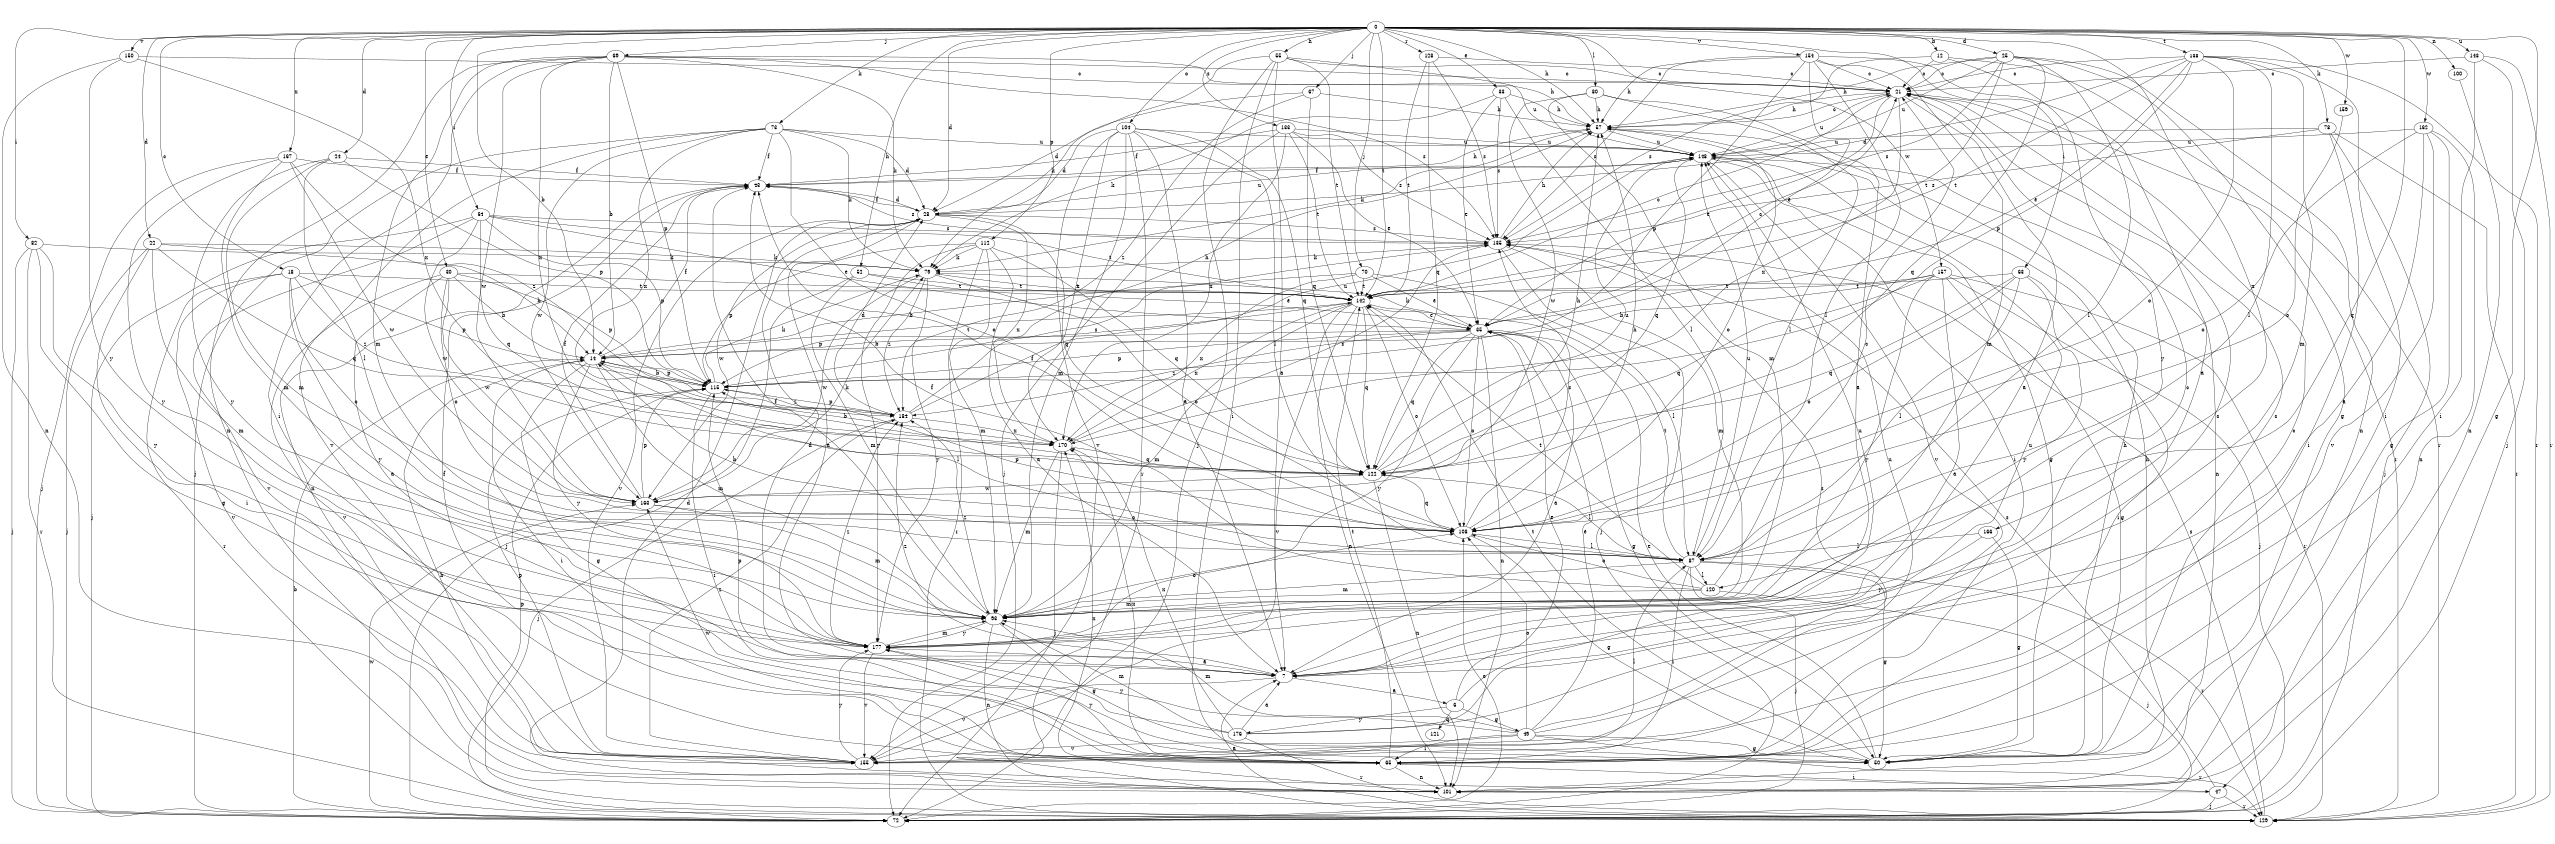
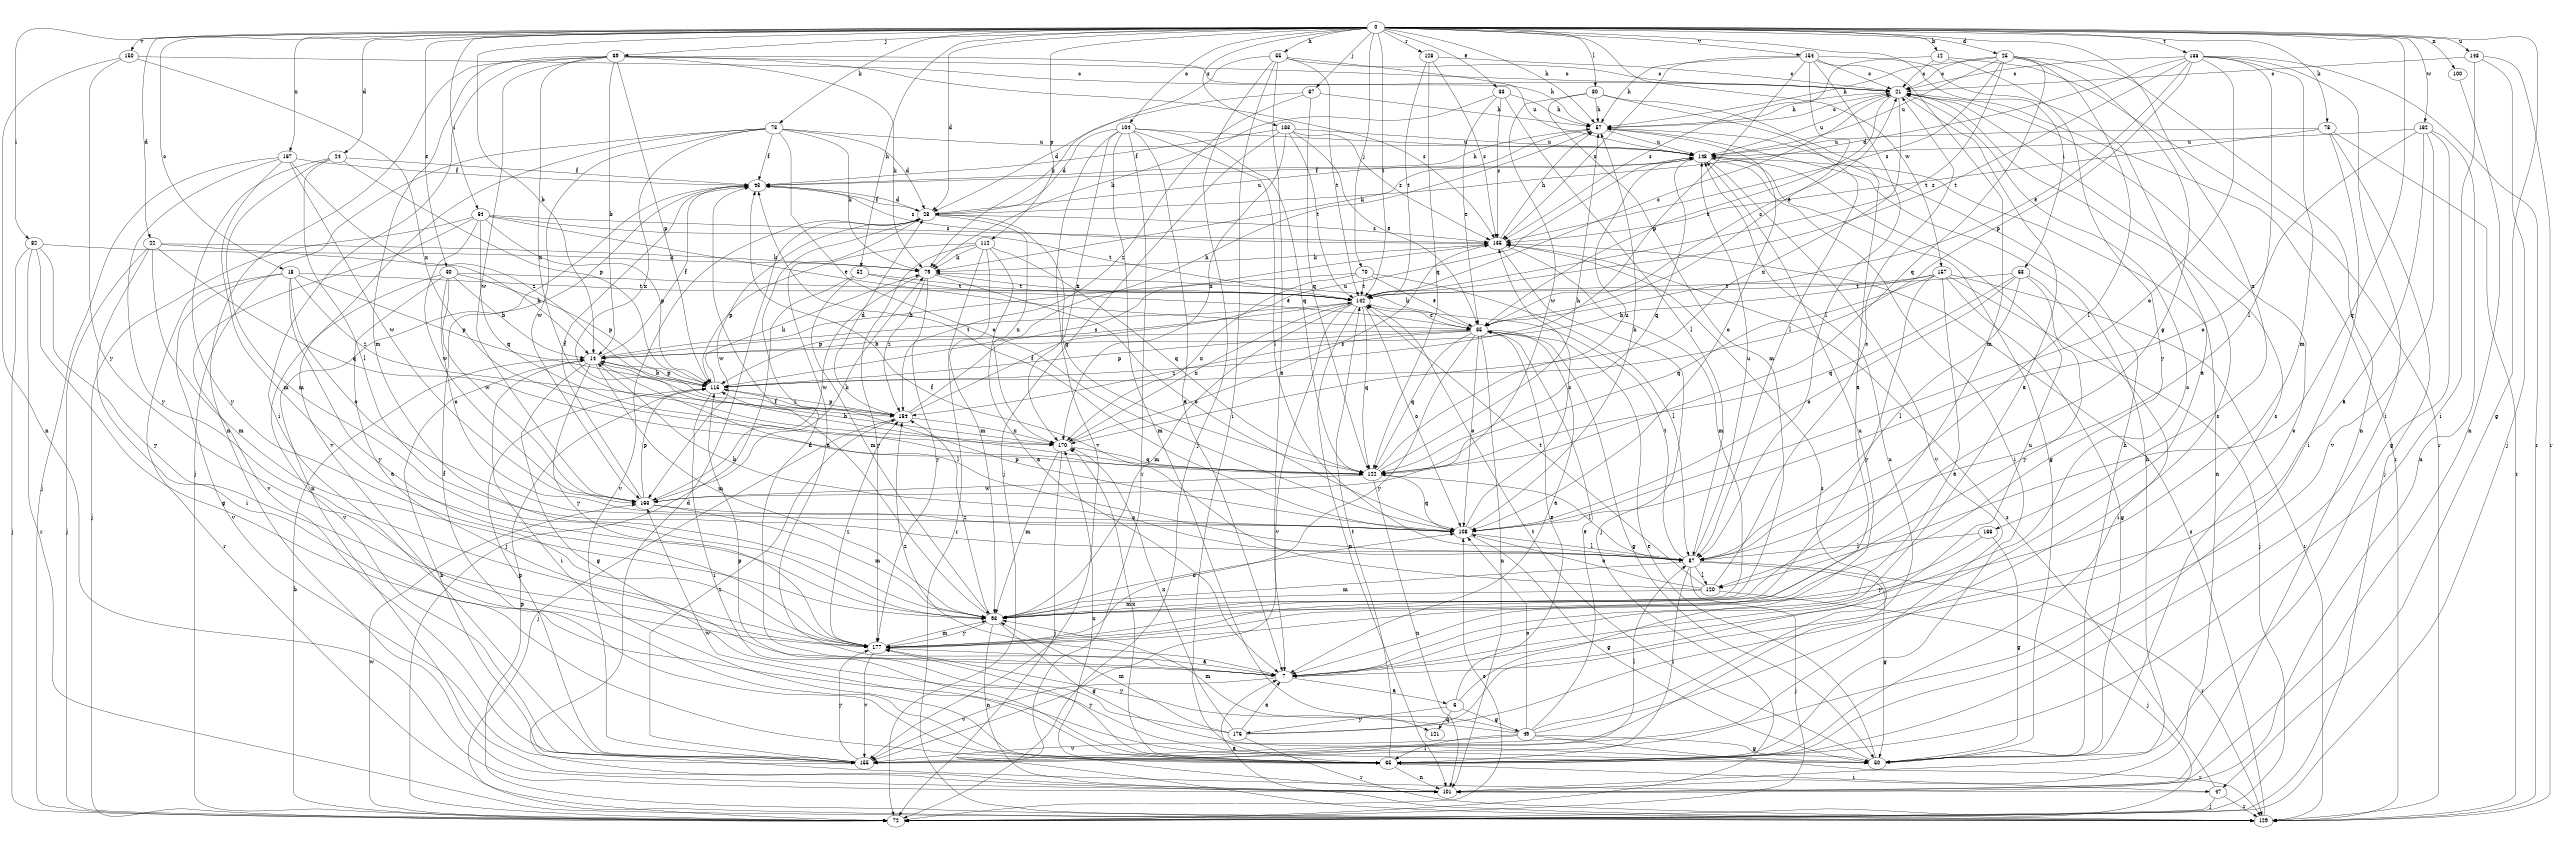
node "159": removed
edge "104" -> "93": now "104" -> "121"
edge "25" -> "50": now "25" -> "120"
